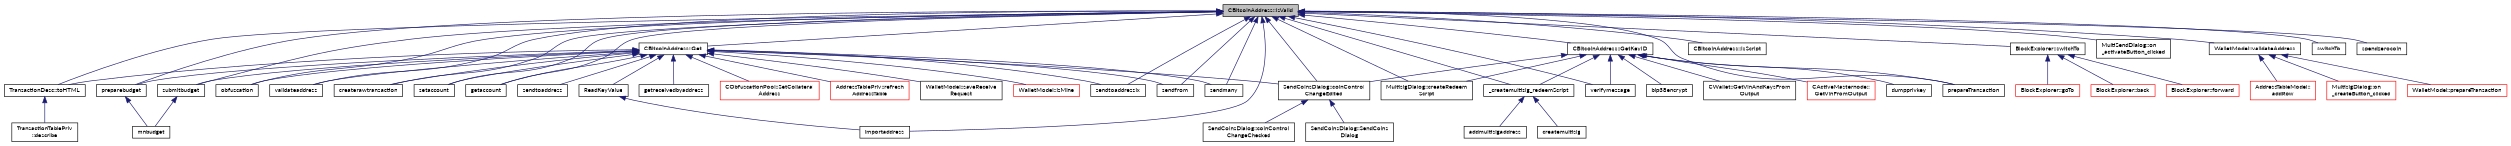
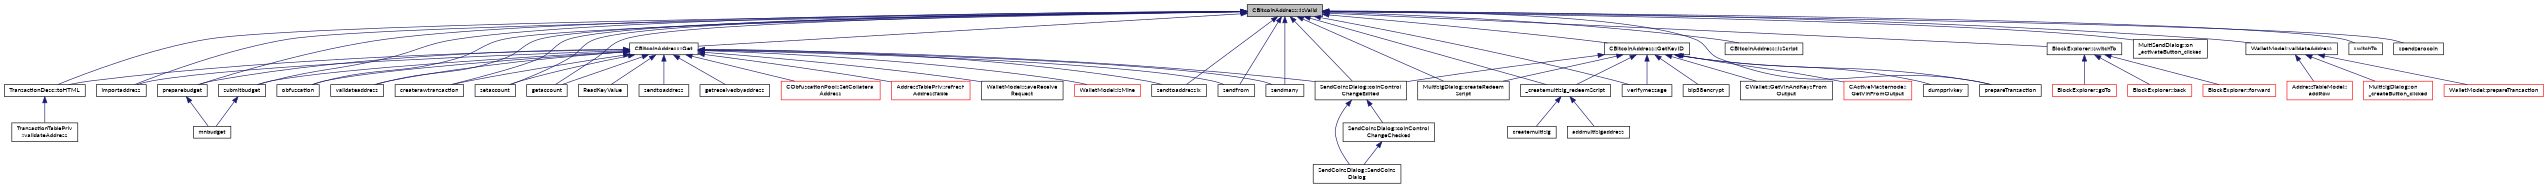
edge "importaddress" -> "ReadKeyValue": now "importaddress" -> "CBitcoinAddress::Get"
node "TransactionTablePriv ::describe": label "TransactionTablePriv ::describe" -> "TransactionTablePriv ::validateAddress"
edge "SendCoinsDialog::SendCoins Dialog" -> "SendCoinsDialog::coinControl ChangeChecked": added
